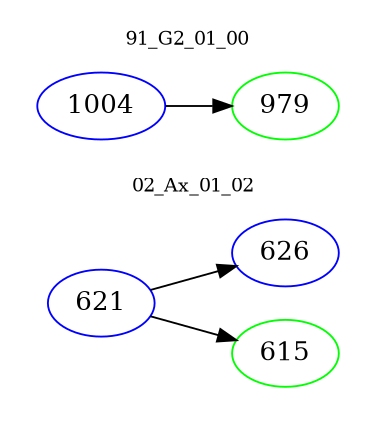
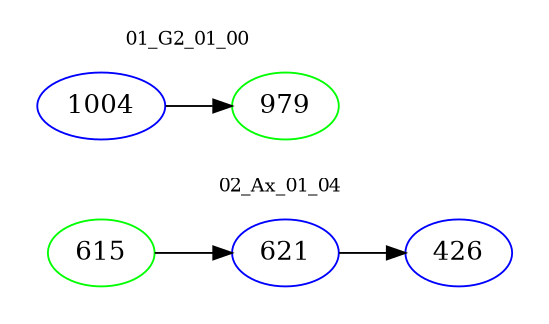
cluster "91_G2_01_00": label "91_G2_01_00" -> "01_G2_01_00"
cluster "02_Ax_01_02": label "02_Ax_01_02" -> "02_Ax_01_04"
node "626": label "626" -> "426"
edge "621" -> "615": reversed
